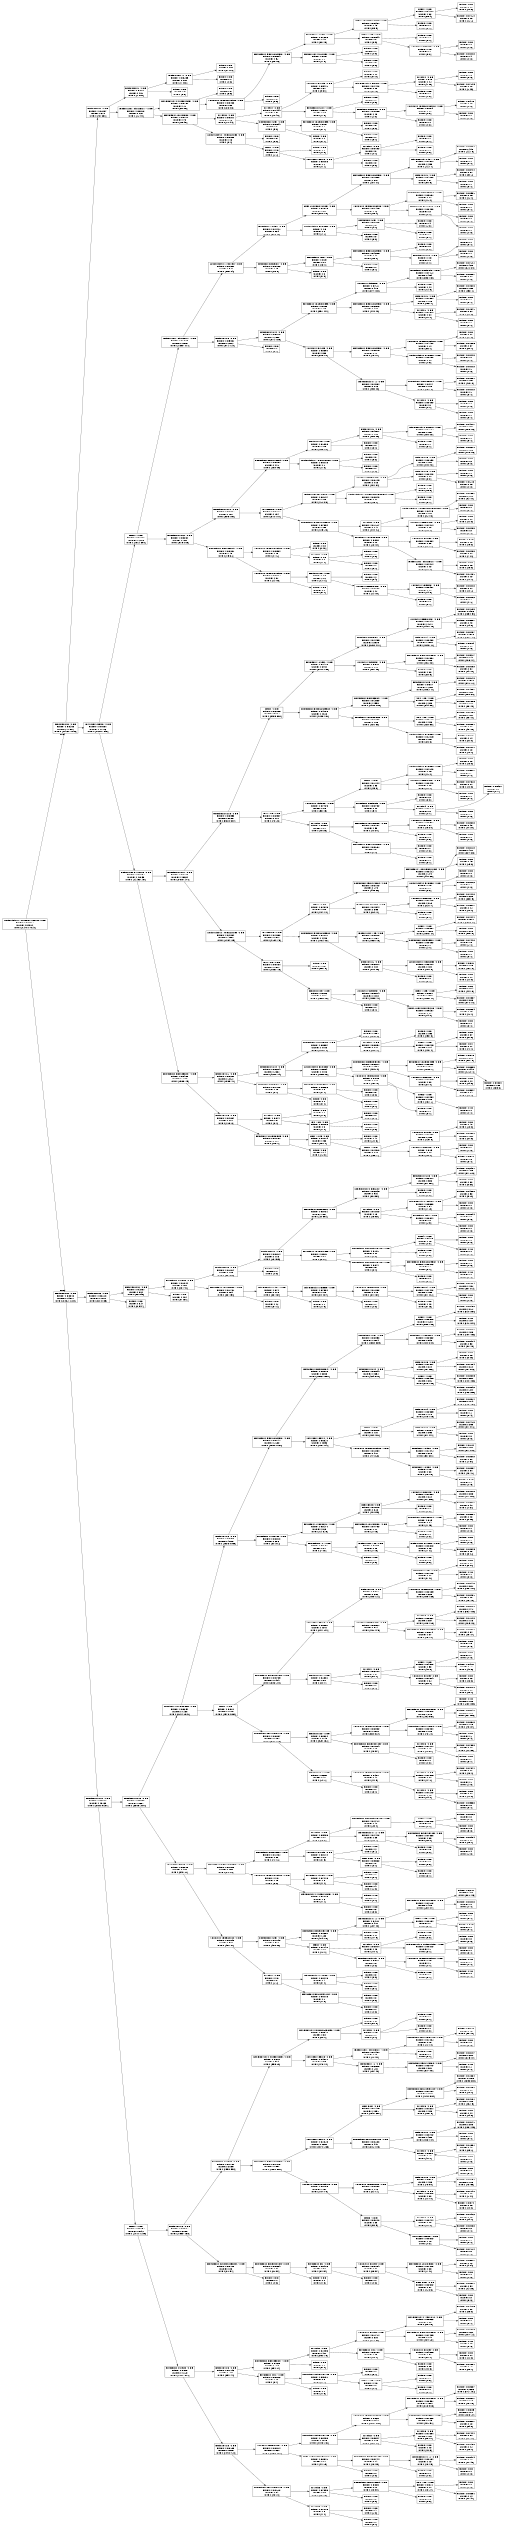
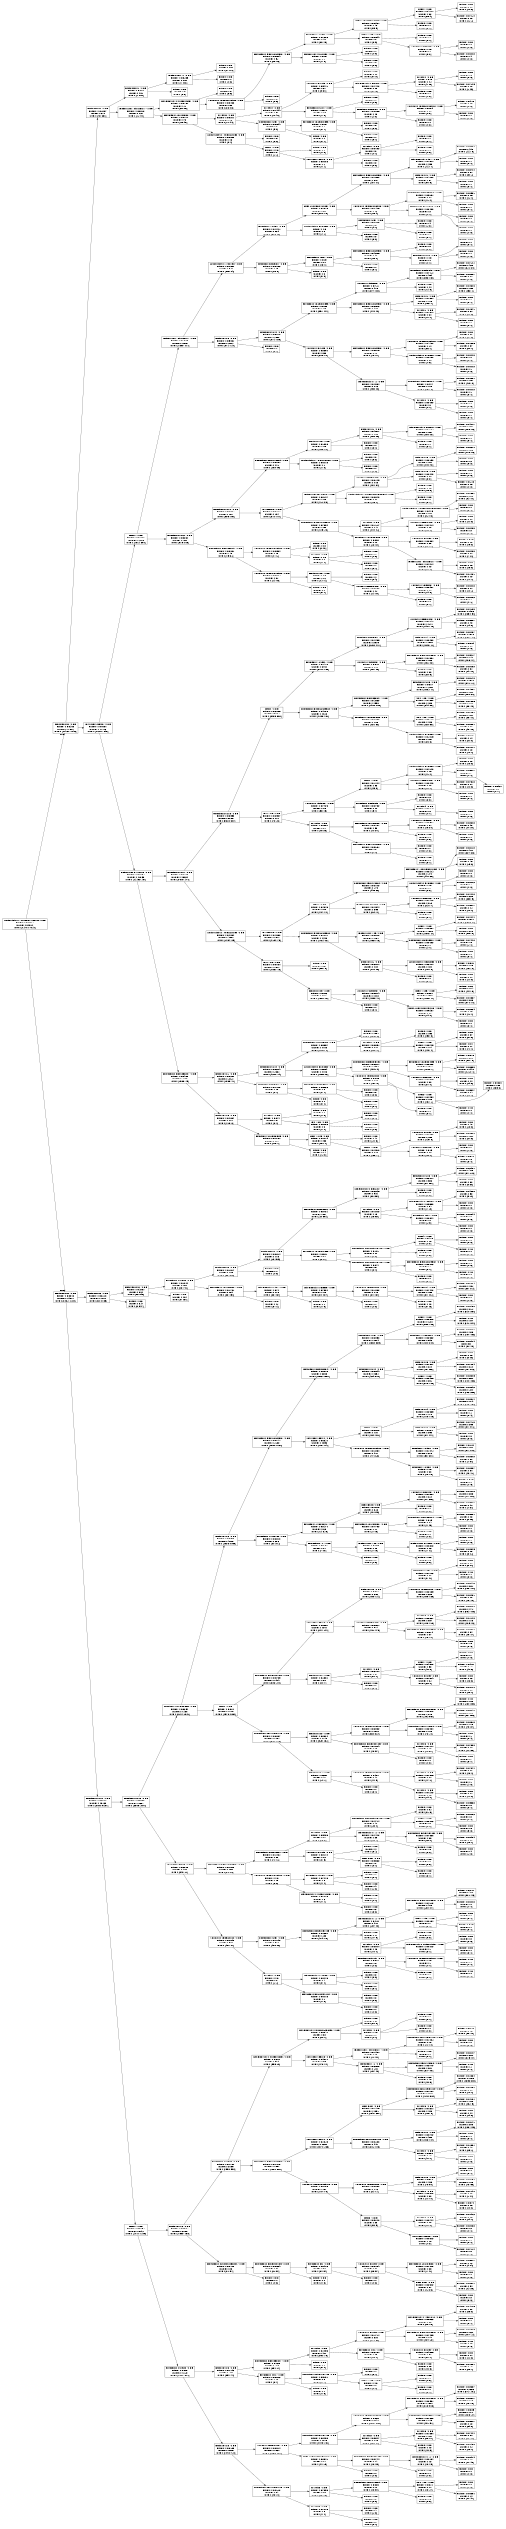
edge "fnlwgt=4 <= 0.5 entropy = 0.7642 samples = 9 value = [2, 7]" -> "entropy = 0.5436 samples = 8 value = [1, 7]": now "entropy = 0.5917 samples = 7 value = [6, 1]" -> "entropy = 0.5436 samples = 8 value = [1, 7]"
edge "entropy = 0.0083 samples = 1442 value = [1441, 1]" -> "entropy = 0.1831 samples = 108 value = [105, 3]": now "age=3 <= 0.5 entropy = 0.2254 samples = 110 value = [106, 4]" -> "entropy = 0.1831 samples = 108 value = [105, 3]"
node "entropy = 0.9414 samples = 53 value = [34, 19]": label "entropy = 0.9414 samples = 53 value = [34, 19]" -> "entropy = 0.9414 race = 53 value = [34, 19]"
node "entropy = 0.0 samples = 34 value = [34, 0]": added
node "age=3 <= 0.5 entropy = 0.7642 samples = 18 value = [14, 4]": removed
node "entropy = 0.0 samples = 40 value = [40, 0]": added
edge "entropy = 0.0 samples = 6 value = [6, 0]" -> "fnlwgt=2 <= 0.5 entropy = 0.551 samples = 47 value = [41, 6]": reversed
